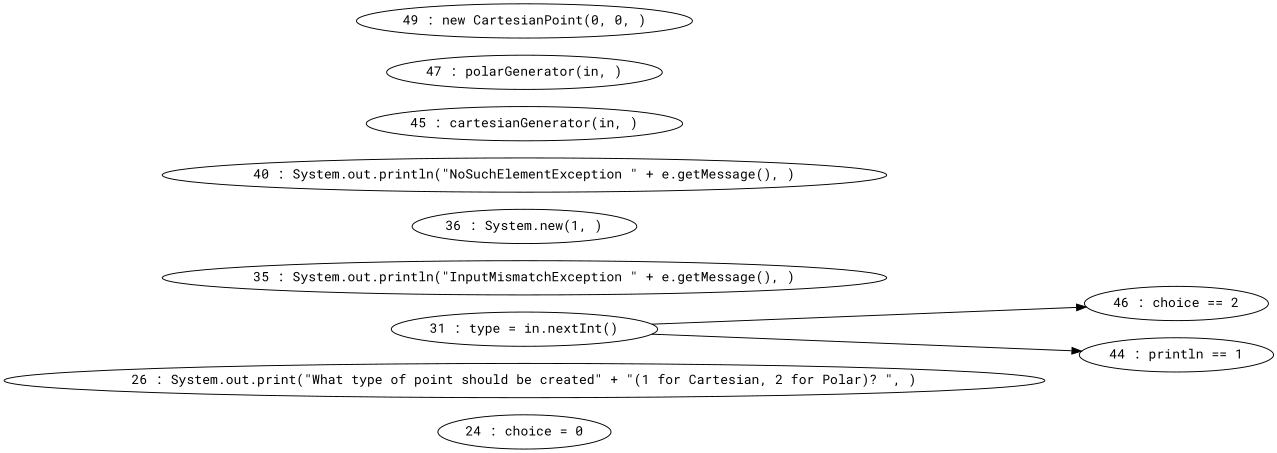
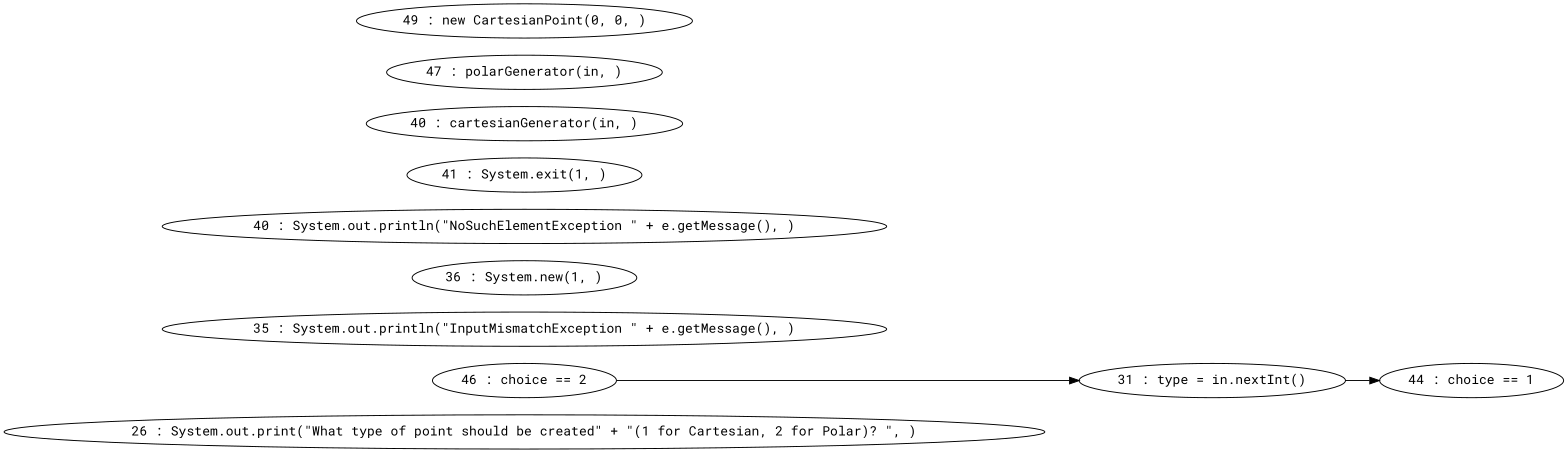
node "45 : cartesianGenerator(in, )": label "45 : cartesianGenerator(in, )" -> "40 : cartesianGenerator(in, )"
node "41 : System.exit(1, )": added
edge "31 : type = in.nextInt()" -> "46 : choice == 2": reversed
node "44 : println == 1": label "44 : println == 1" -> "44 : choice == 1"
node "24 : choice = 0": removed
